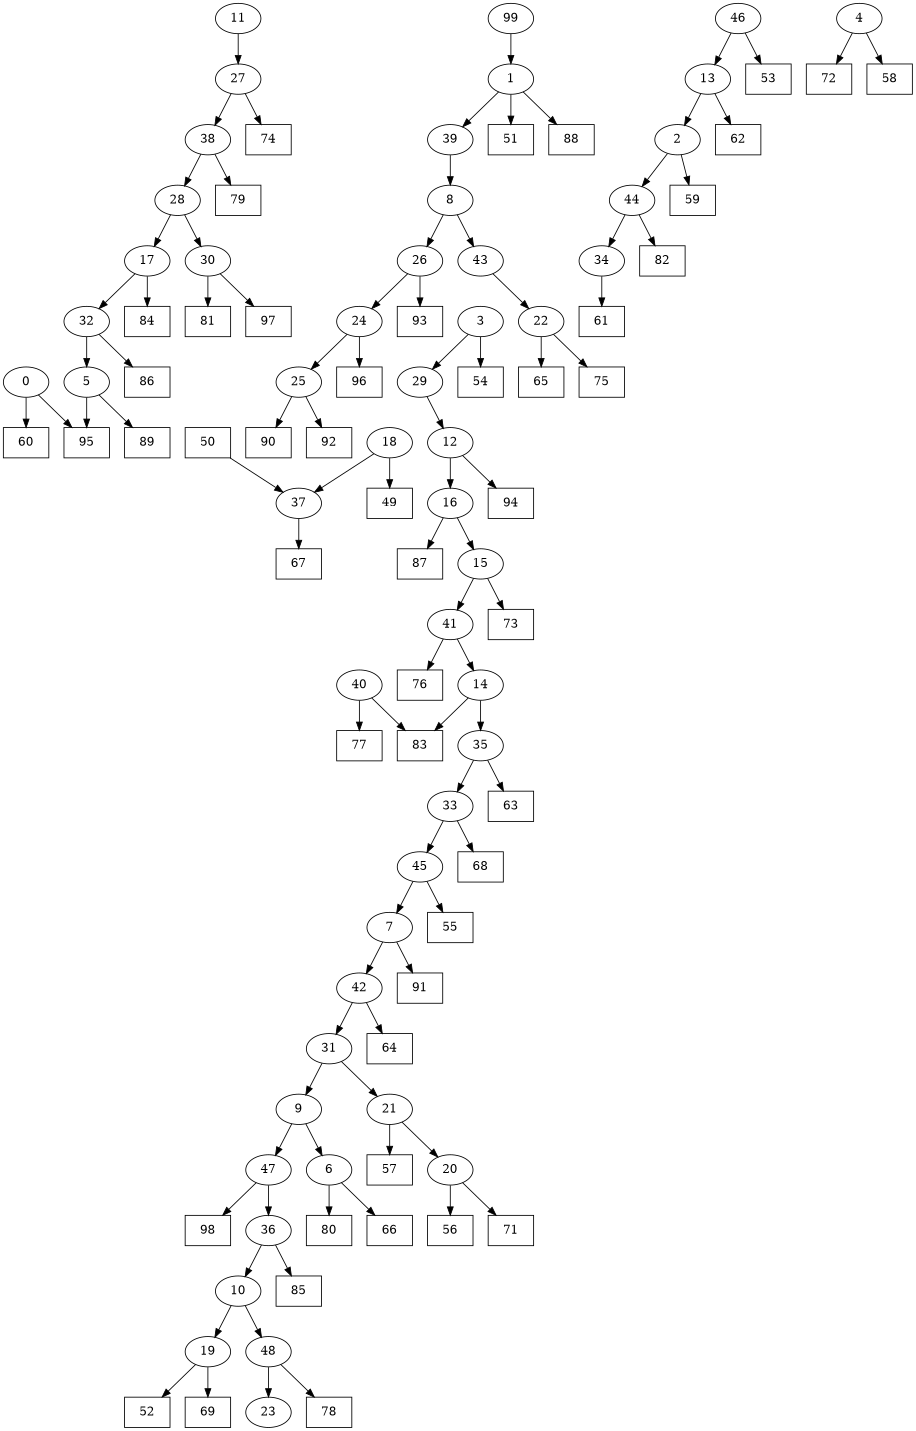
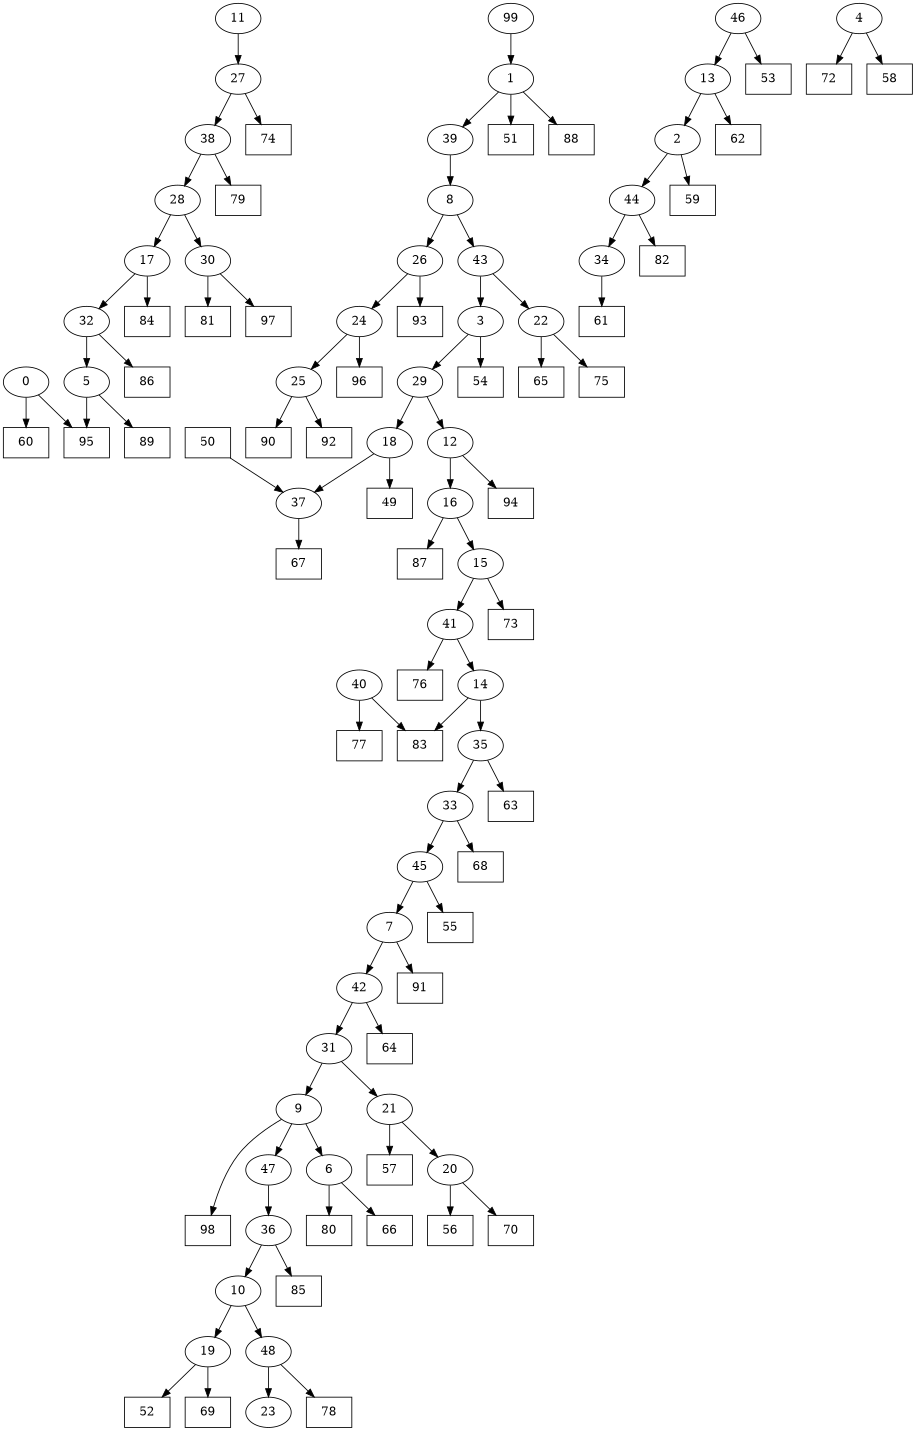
edge "43" -> "3": added
edge "29" -> "18": added
edge "47" -> "98": now "9" -> "98"
node "71": label "71" -> "70"
